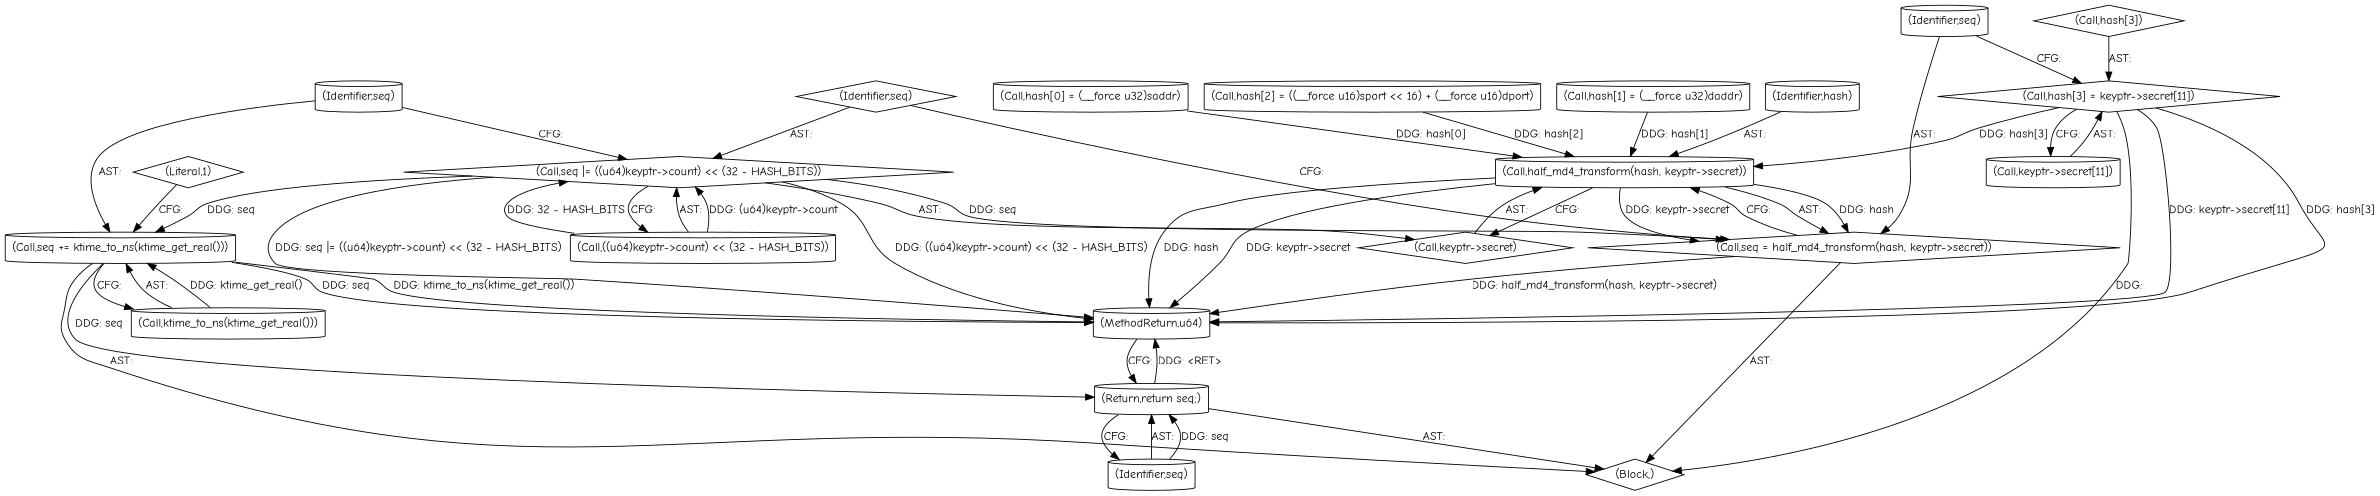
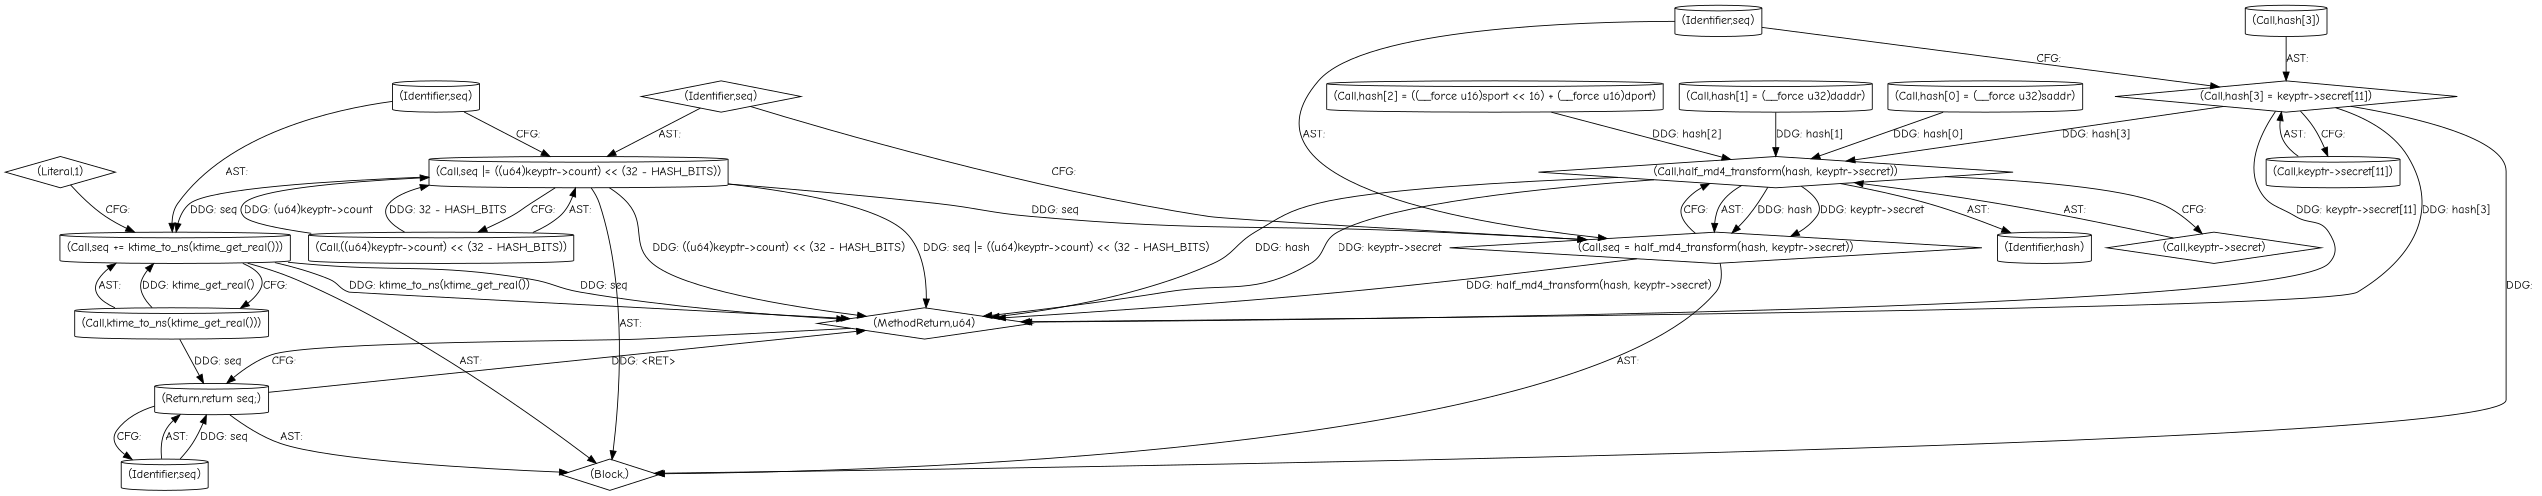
node "(Call,hash[3])": shape diamond -> cylinder
edge "(Identifier,hash)" -> "(Call,half_md4_transform(hash, keyptr->secret))": reversed
node "(Call,seq |= ((u64)keyptr->count) << (32 - HASH_BITS))": shape diamond -> cylinder
node "(Call,half_md4_transform(hash, keyptr->secret))": shape cylinder -> diamond
edge "(Call,seq |= ((u64)keyptr->count) << (32 - HASH_BITS))" -> "(Call,keyptr->secret)": now "(Call,seq |= ((u64)keyptr->count) << (32 - HASH_BITS))" -> "(Block,)"
node "(MethodReturn,u64)": shape cylinder -> diamond
edge "(Call,seq += ktime_to_ns(ktime_get_real()))" -> "(Return,return seq;)": now "(Call,ktime_to_ns(ktime_get_real()))" -> "(Return,return seq;)"
